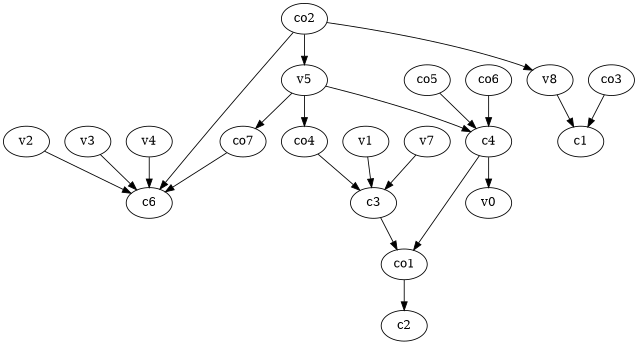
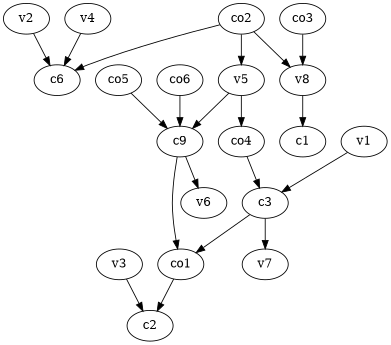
edge "co3" -> "c1": now "co3" -> "v8"
node "co7": removed
node "c4": label "c4" -> "c9"
edge "v3" -> "c6": now "v3" -> "c2"
edge "v7" -> "c3": reversed
node "v0": label "v0" -> "v6"
